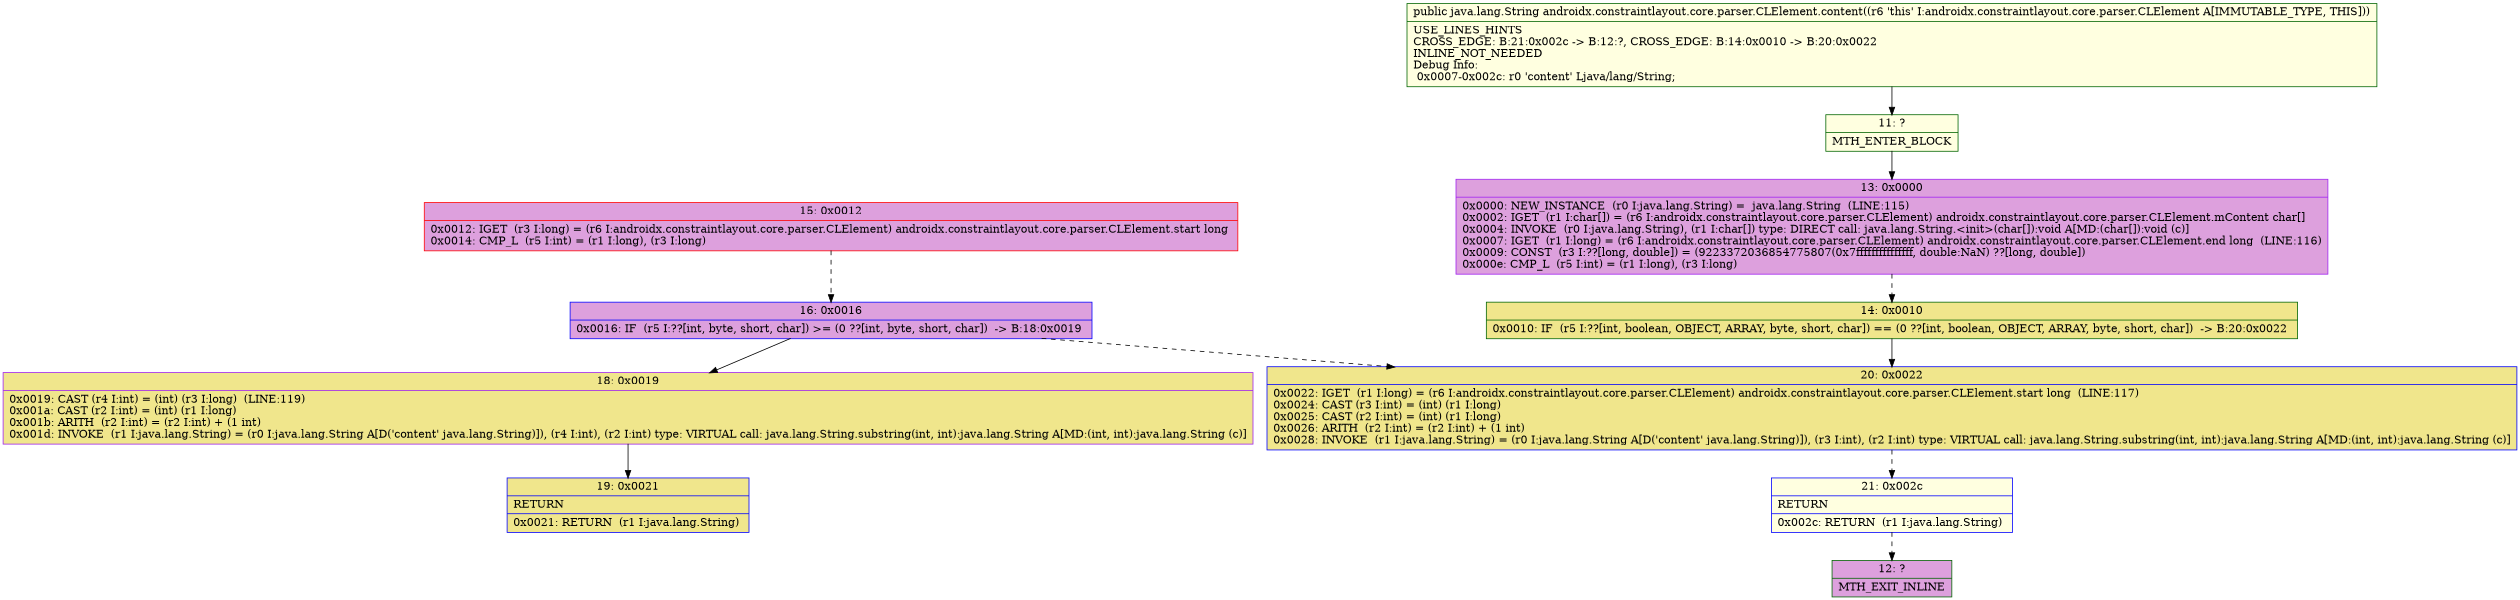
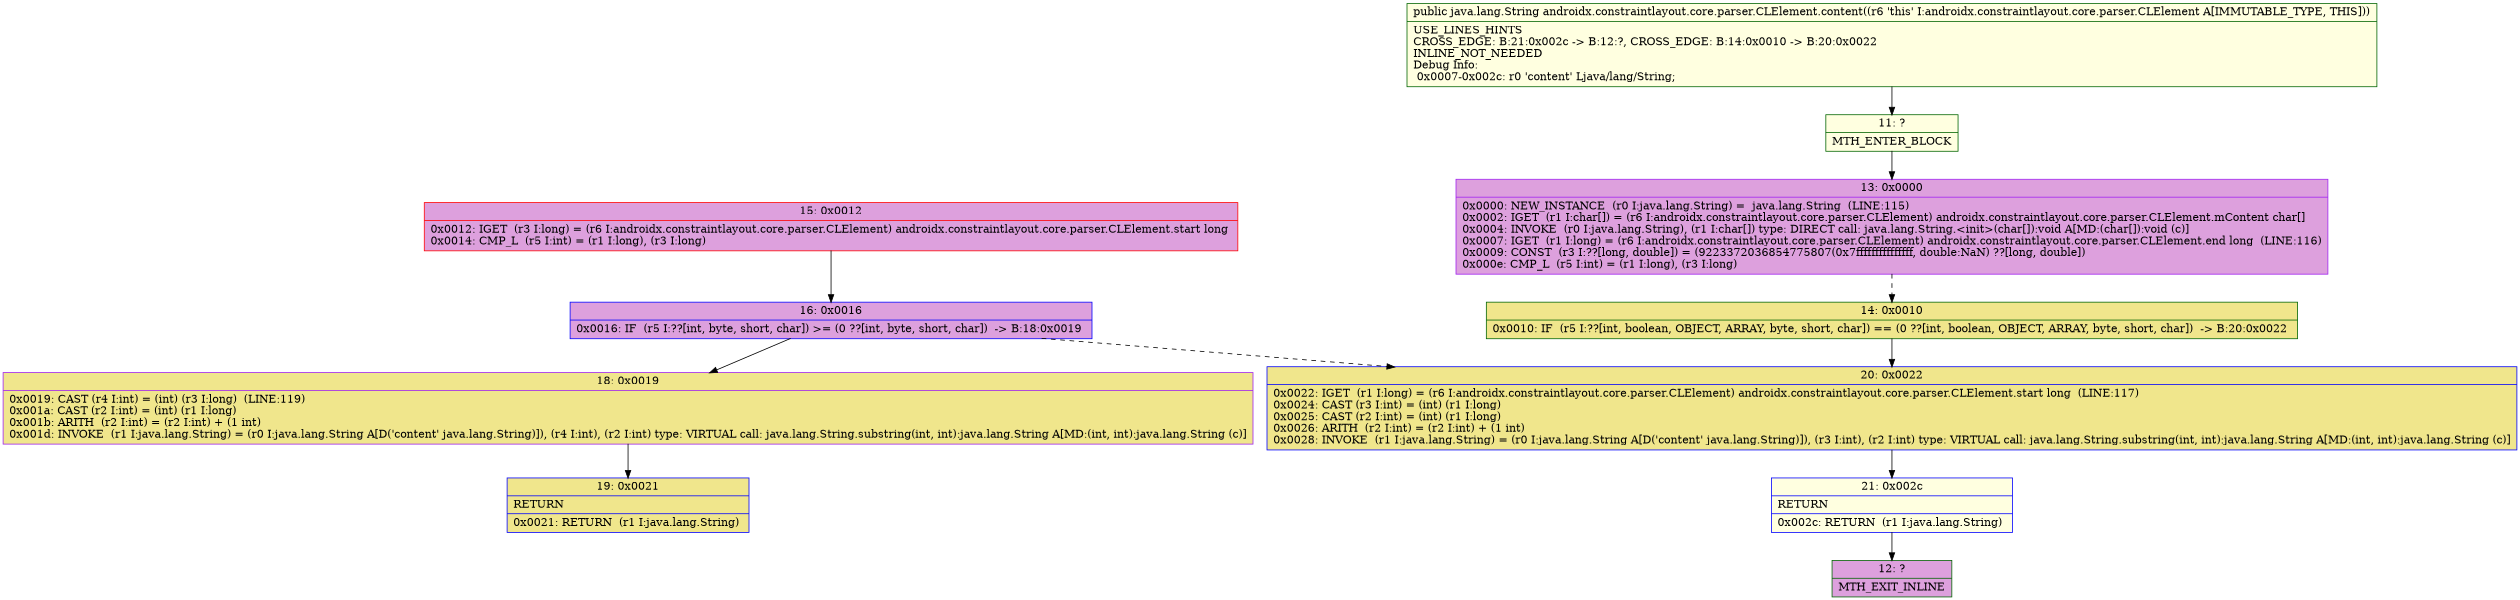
edge "15: 0x0012" -> "16: 0x0016": style dashed -> solid
edge "20: 0x0022" -> "21: 0x002c": style dashed -> solid
edge "21: 0x002c" -> "12: ?": style dashed -> solid
